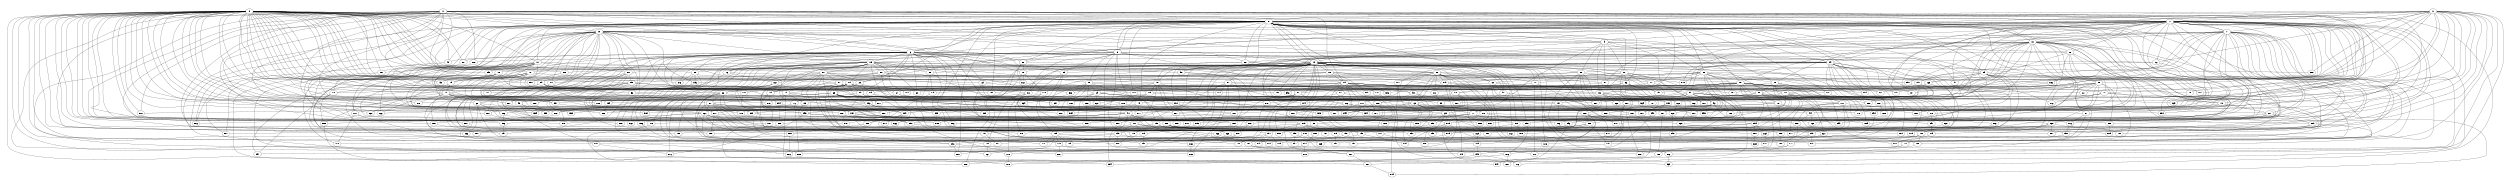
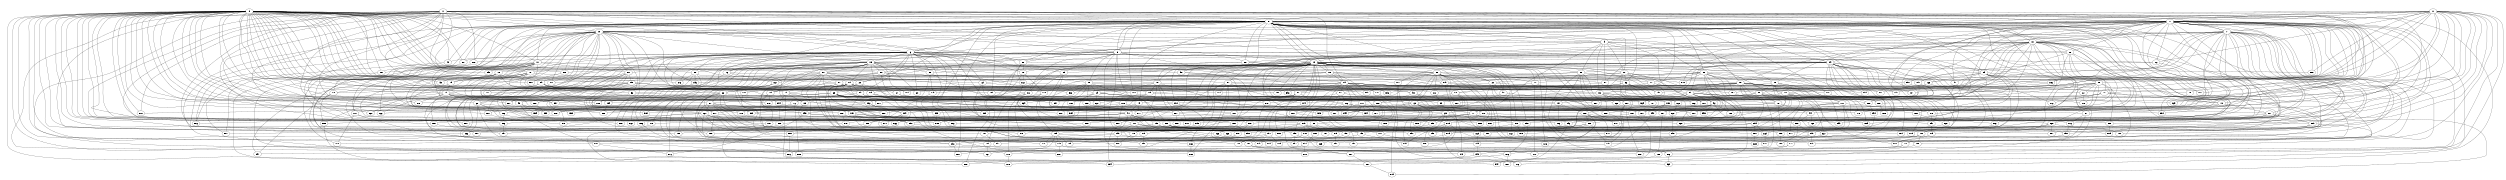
node "342": added
node "305": added
